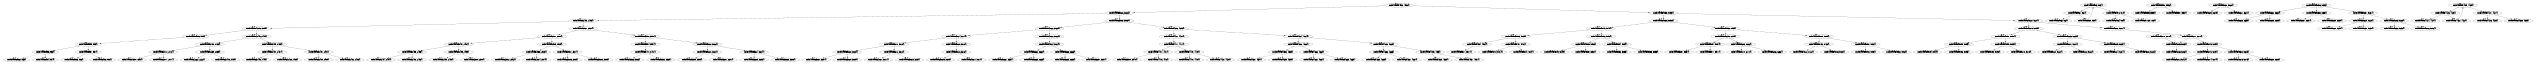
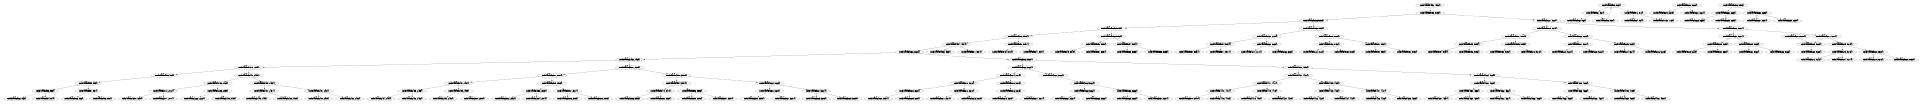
edge "Node{data=[4932, 4932]}" -> "Node{data=[3606, 3606]}": now "Node{data=[4934, 4934]}" -> "Node{data=[3606, 3606]}"
edge "Node{data=[3656, 3656]}" -> "Node{data=[9231, 9231]}": now "Node{data=[9267, 9267]}" -> "Node{data=[9231, 9231]}"
edge "Node{data=[4422, 4422]}" -> "Node{data=[4425, 4425]}": now "Node{data=[4421, 4421]}" -> "Node{data=[4425, 4425]}"
node "Node{data=[4933, 4933]}": added
edge "Node{data=[3594, 3594]}" -> "Node{data=[3596, 3596]}": added
